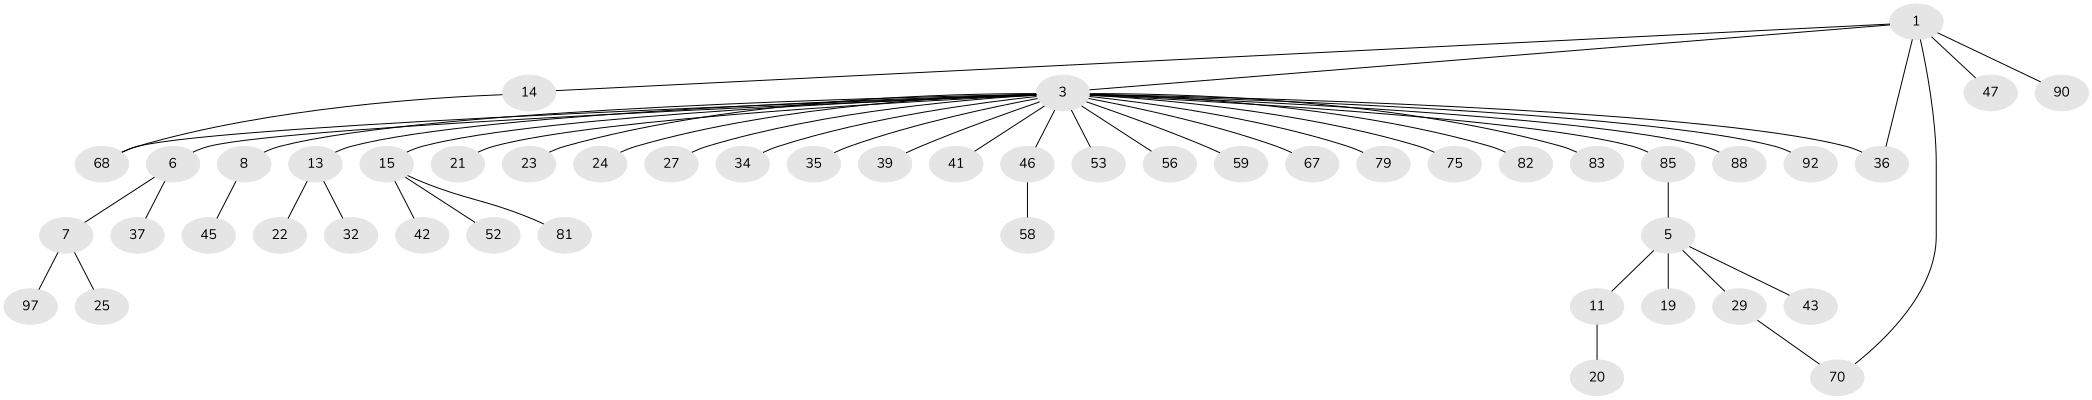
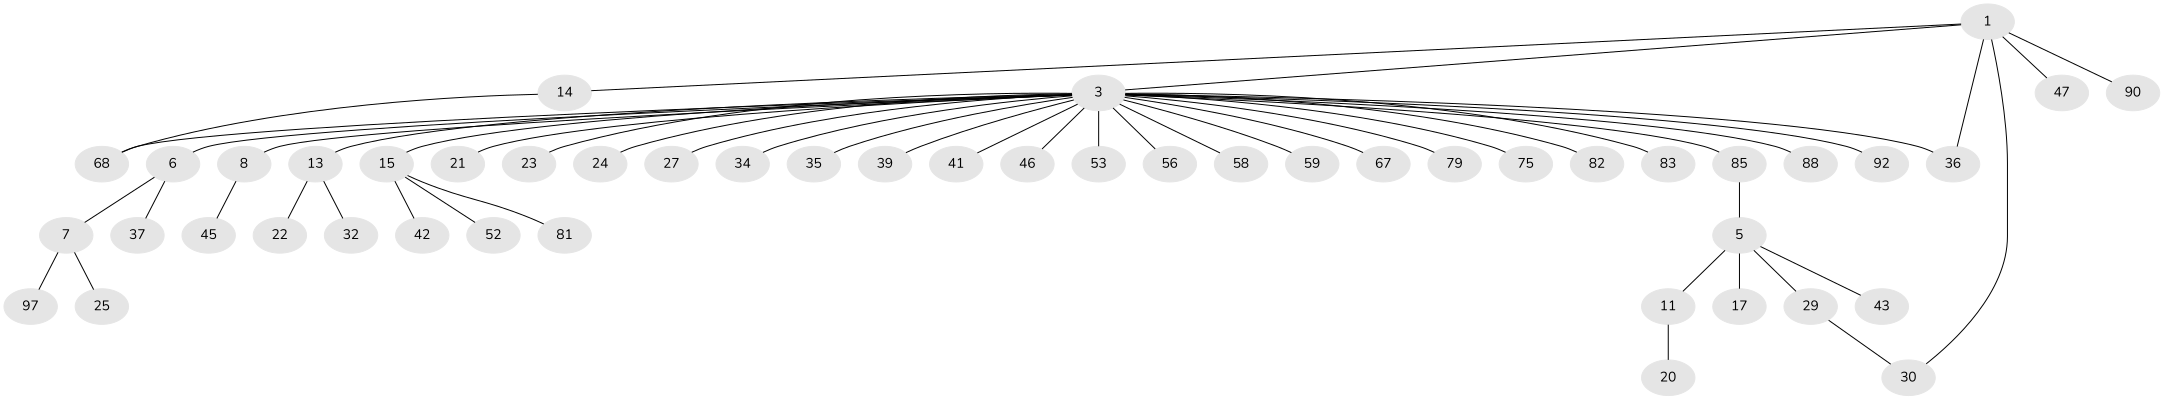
edge "46" -- "58": now "3" -- "58"
node "19": label "19" -> "17"
node "70": label "70" -> "30"
